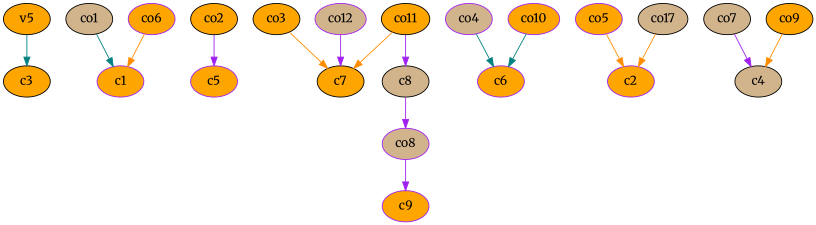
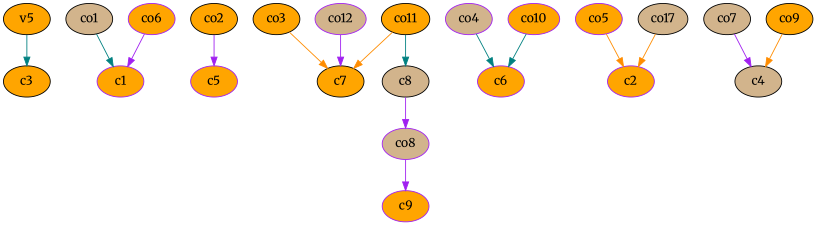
edge "co6" -> "c1": color darkorange -> purple
edge "co11" -> "c8": color purple -> teal
